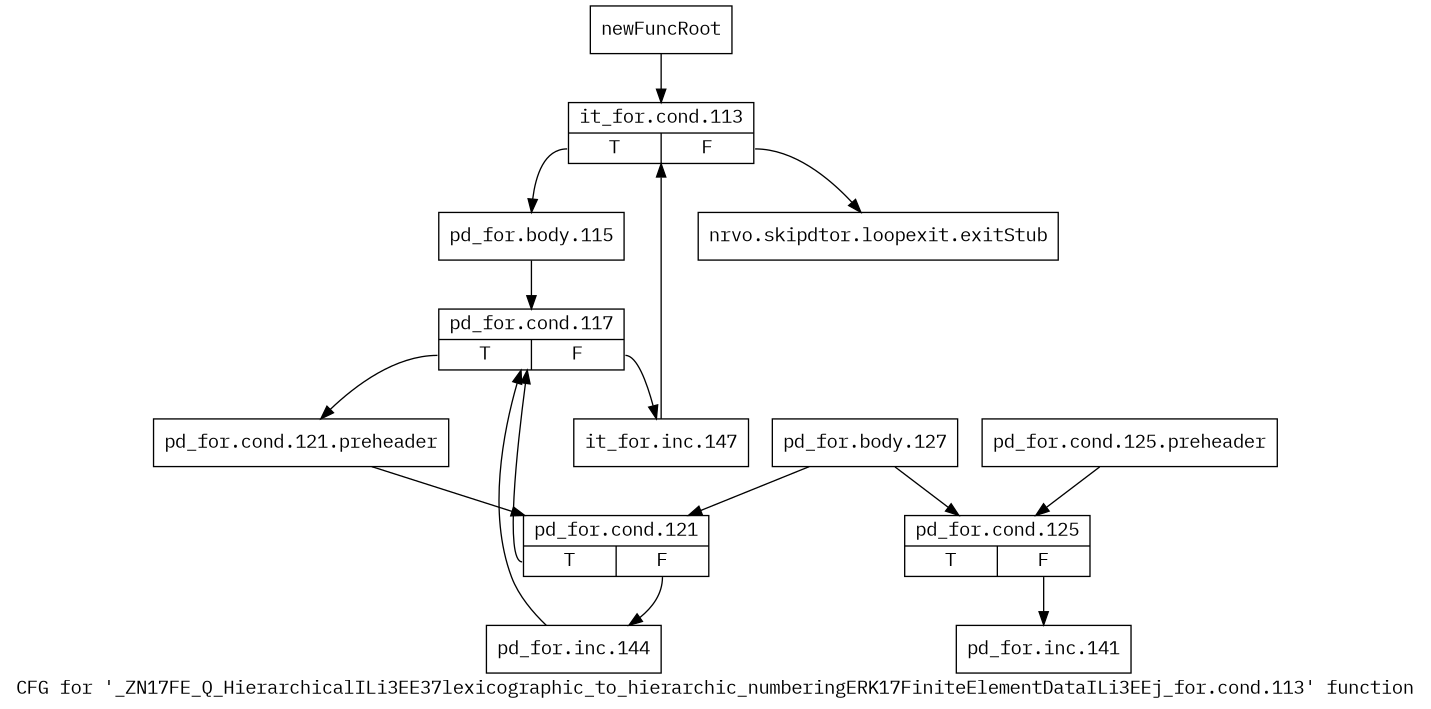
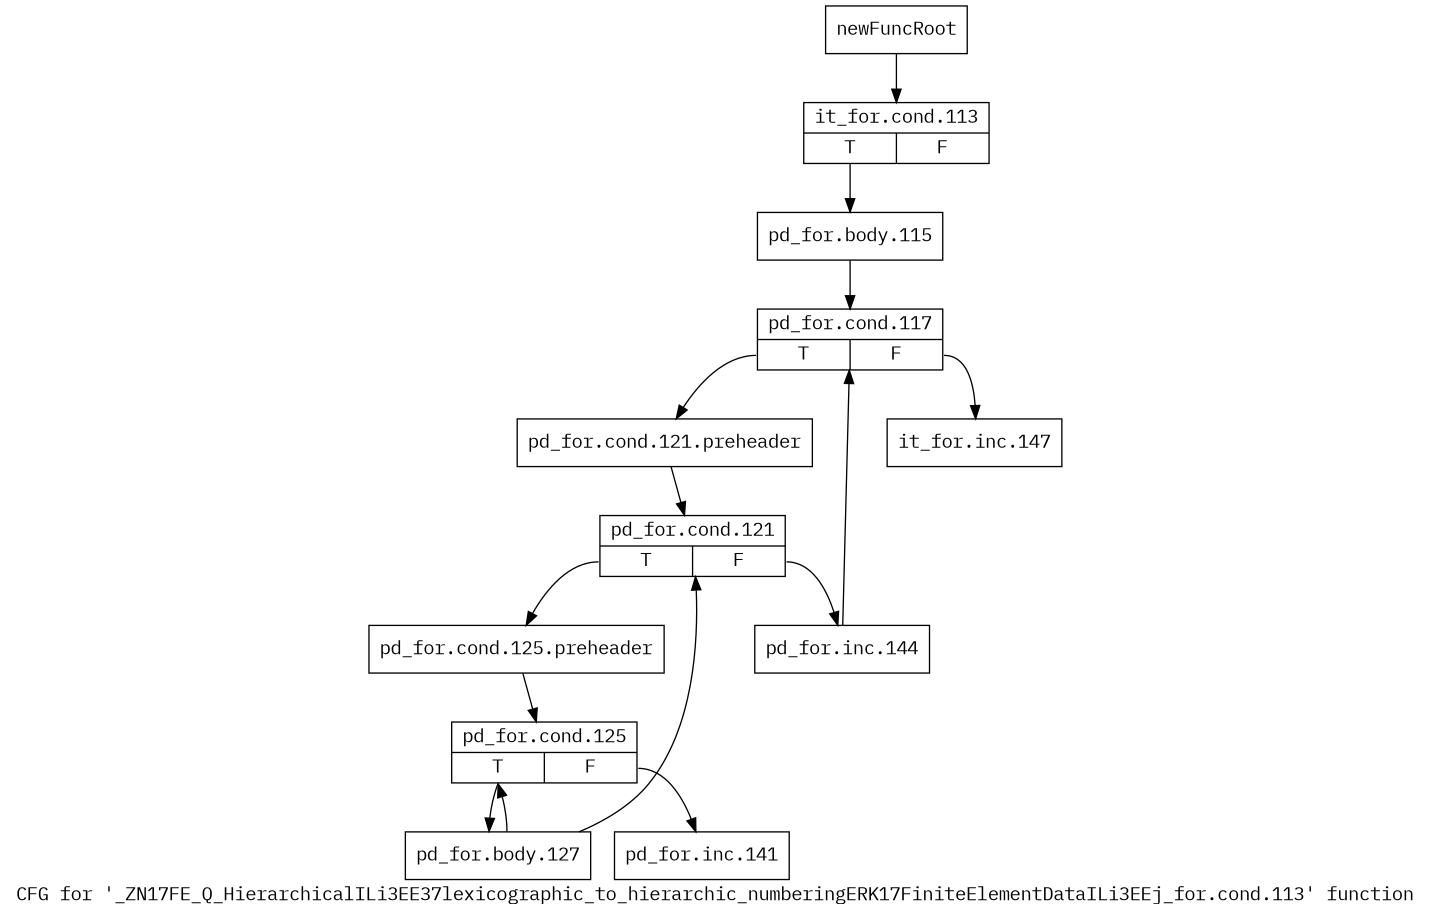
node "nrvo.skipdtor.loopexit.exitStub": removed
edge "it_for.inc.147" -> "it_for.cond.113": removed
edge "pd_for.cond.121" -> "pd_for.cond.117": now "pd_for.cond.121" -> "pd_for.cond.125.preheader"
edge "pd_for.cond.125" -> "pd_for.body.127": added
